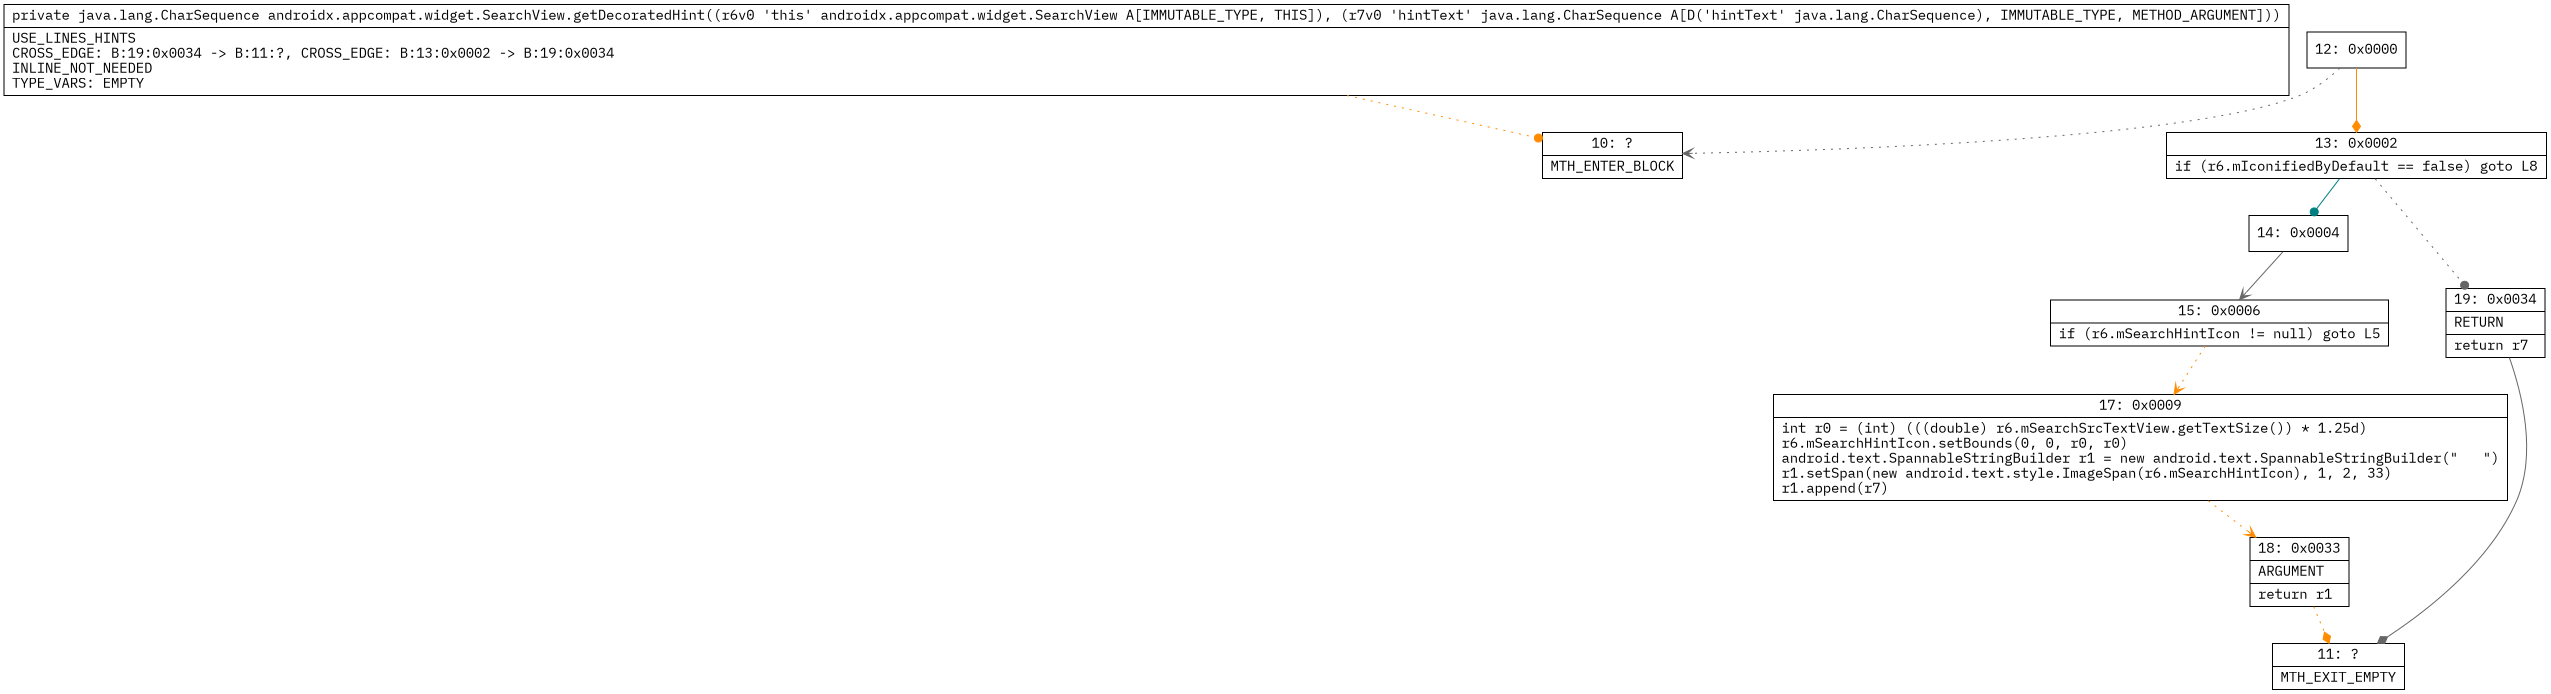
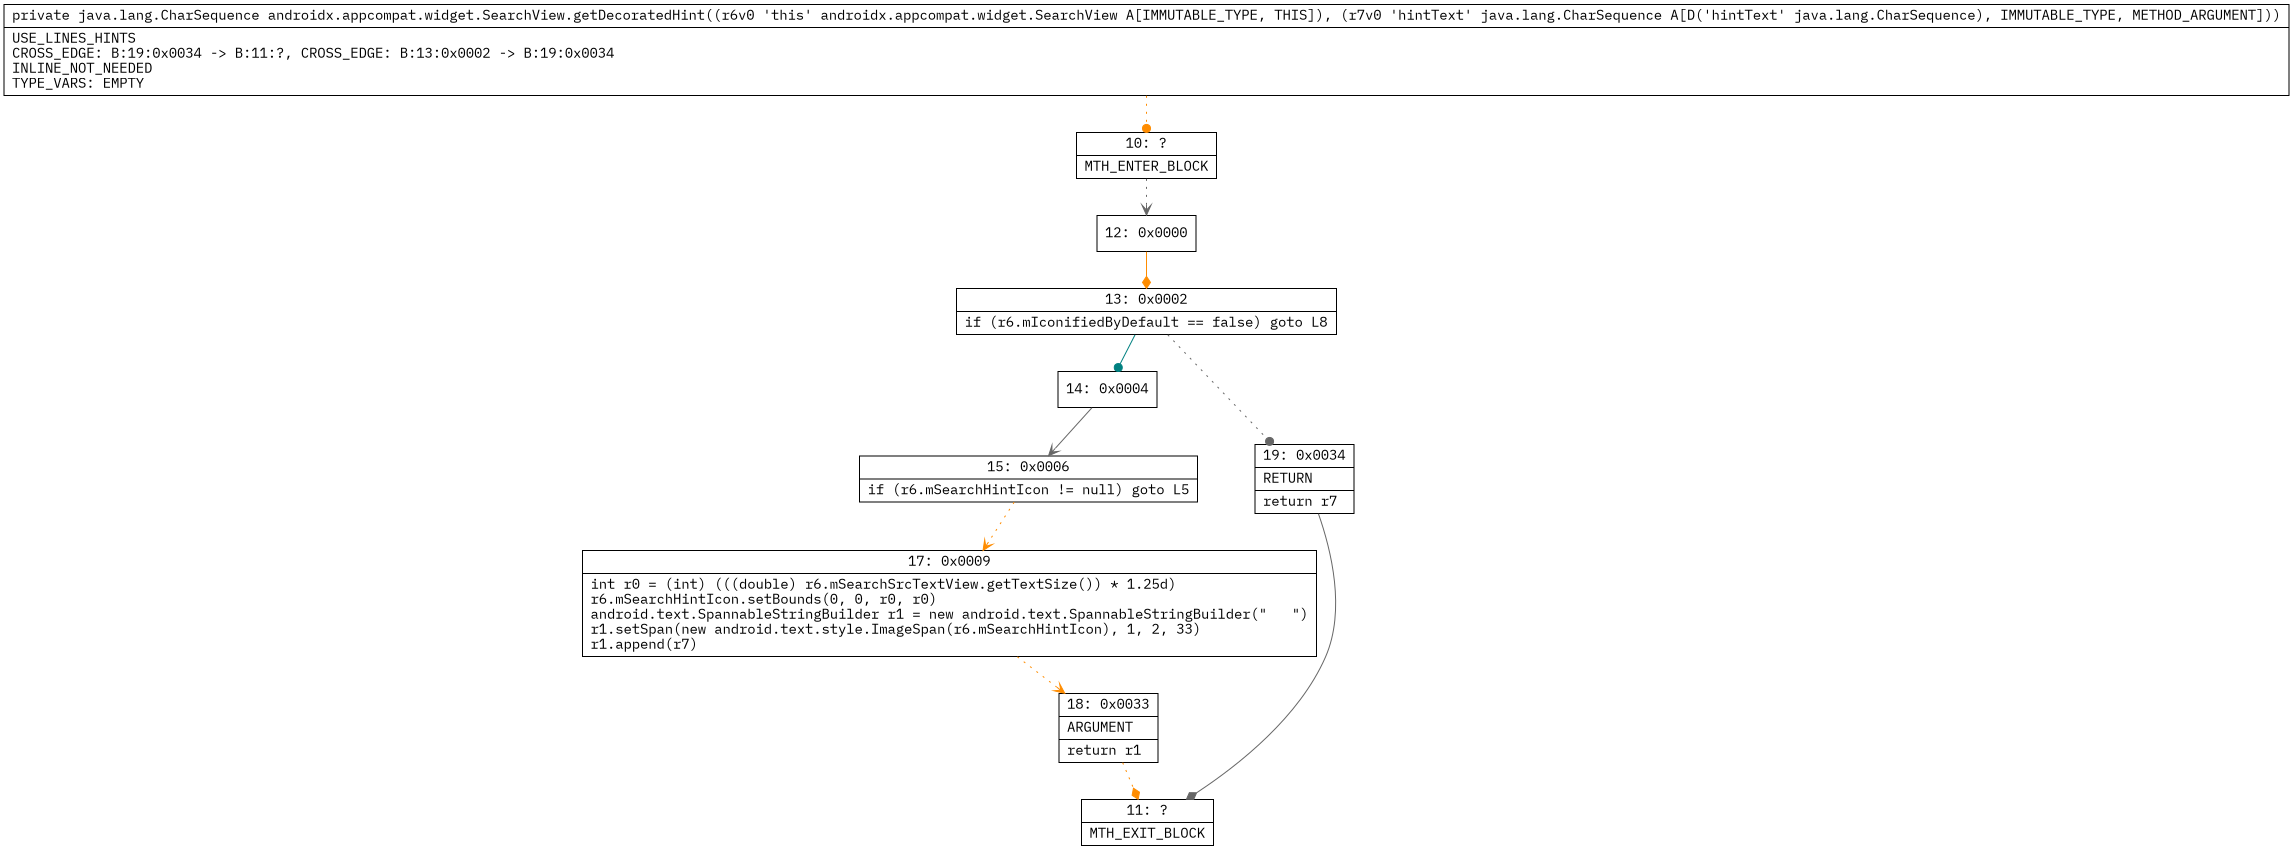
edge "12: 0x0000" -> "10: ?": reversed
node "11: ?": text "MTH_EXIT_EMPTY" -> "MTH_EXIT_BLOCK"
